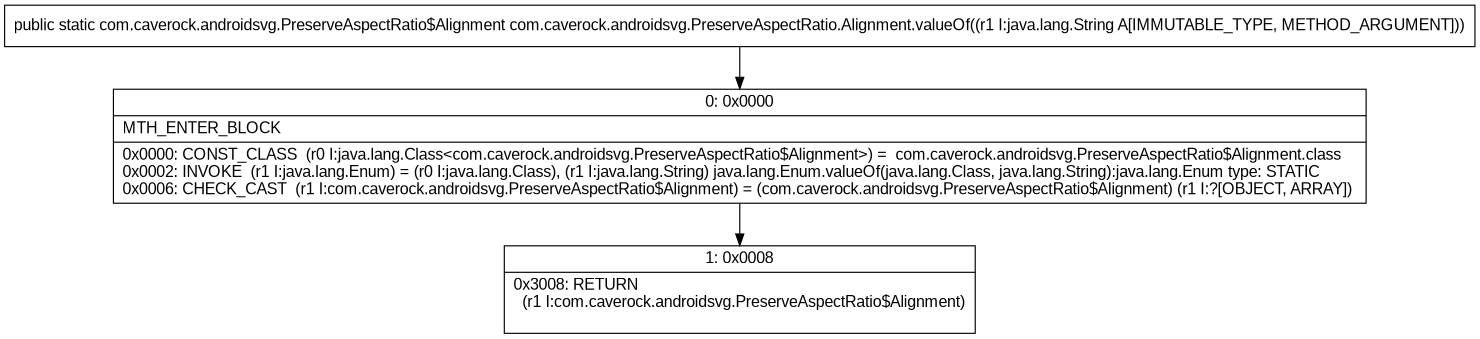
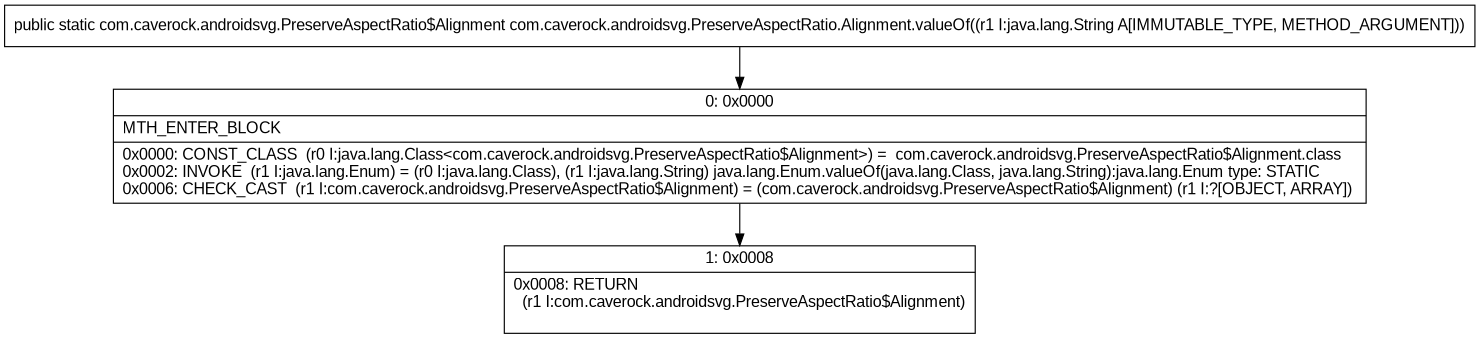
node "1: 0x0008": text "0x3008: RETURN" -> "0x0008: RETURN"
